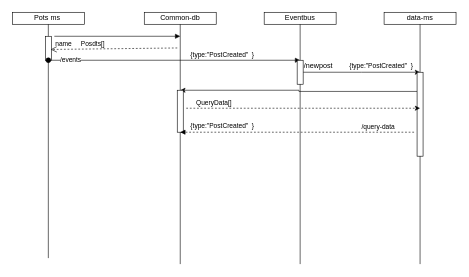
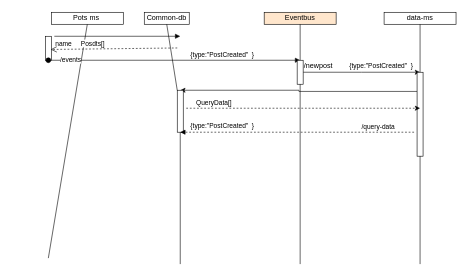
node "Pots ms": moved (48, 18) -> (87, 18)
node "Common-db": size 72x12 -> 45x12
node "Eventbus": fillcolor #ffffff -> #ffe6cc
